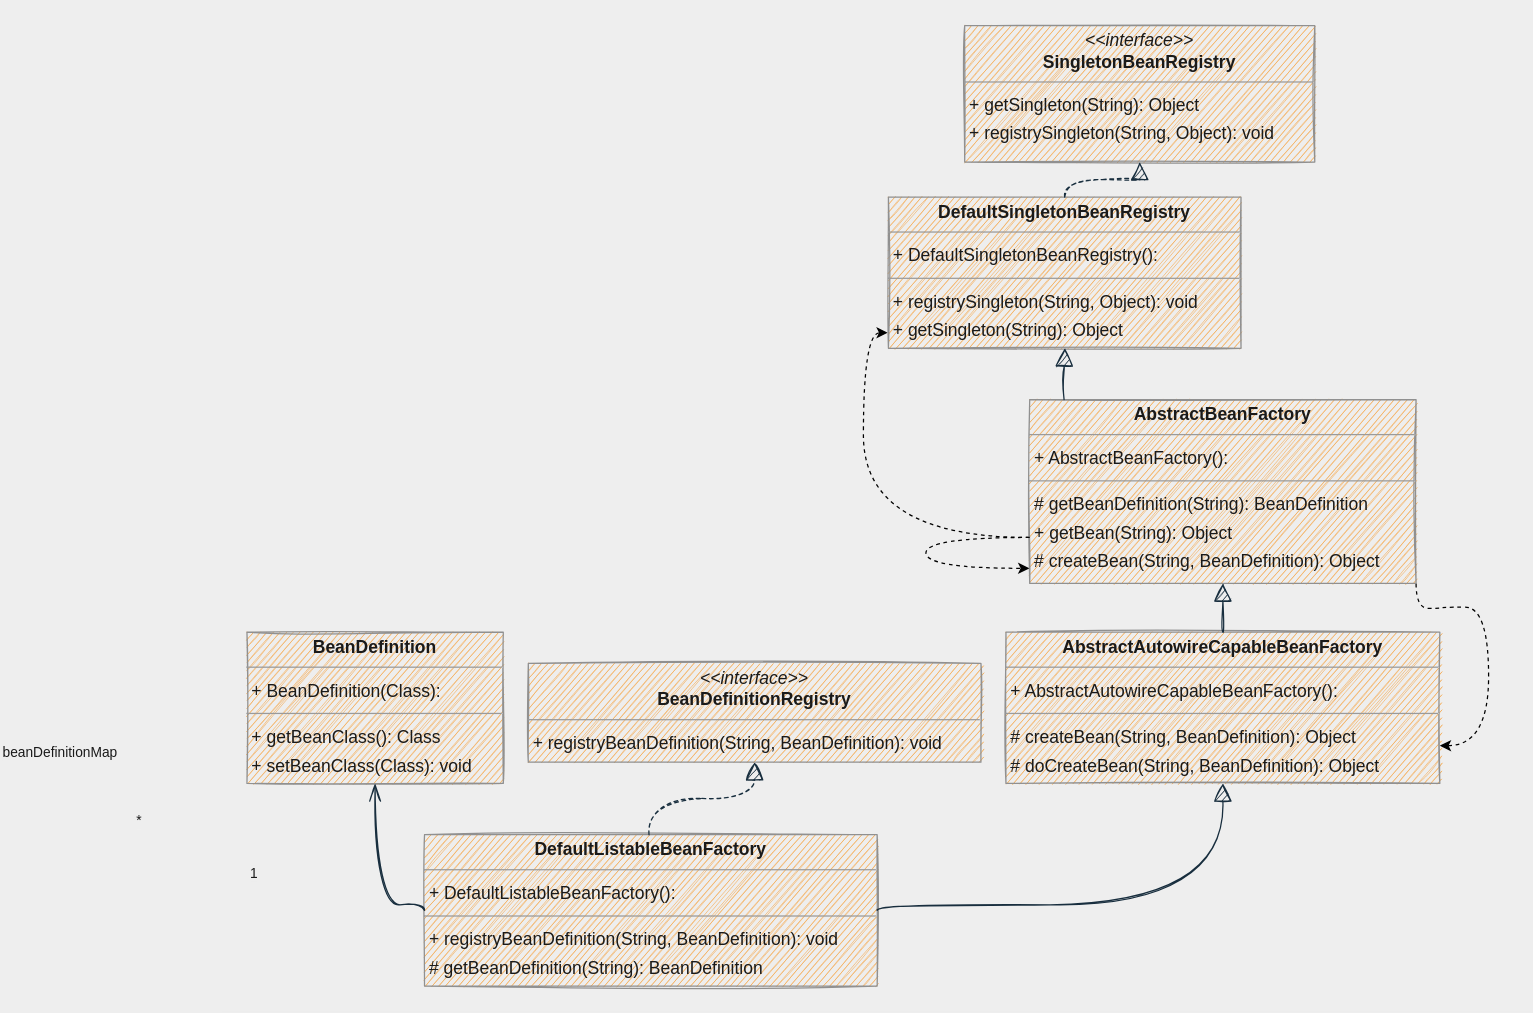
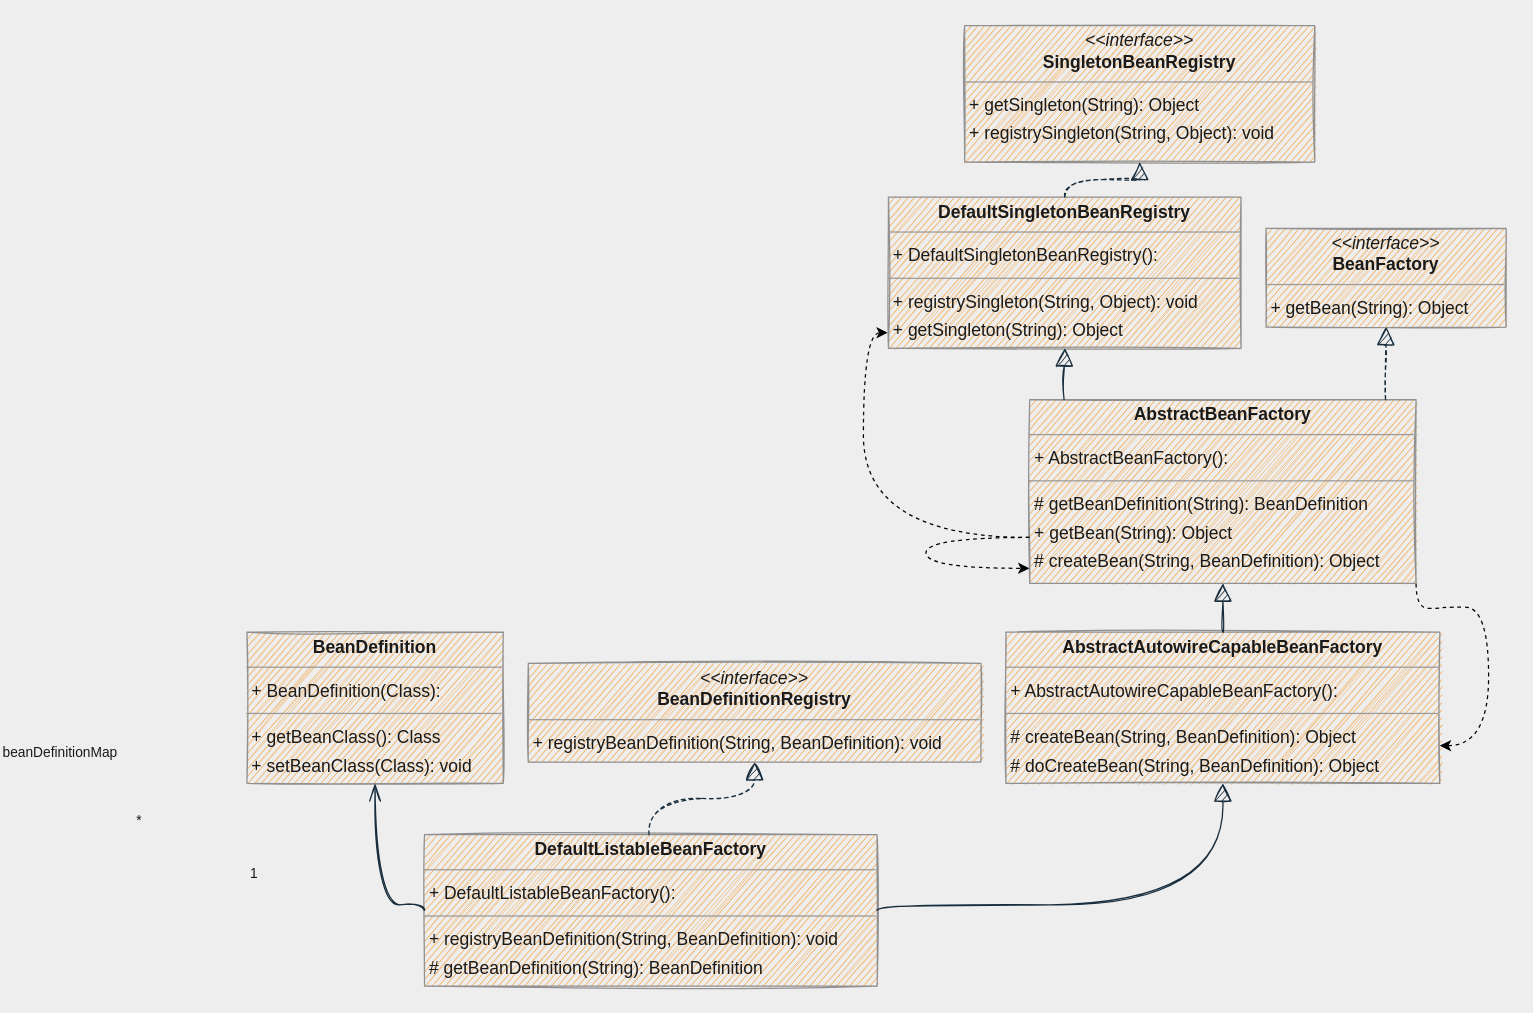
node "<<interface>> BeanFactory + getBean(String): Object": added
edge "AbstractBeanFactory + AbstractBeanFactory(): # getBeanDefinition(String): BeanDefinition + getBean(String): Object # createBean(String, BeanDefinition): Object" -> "<<interface>> BeanFactory + getBean(String): Object": added
